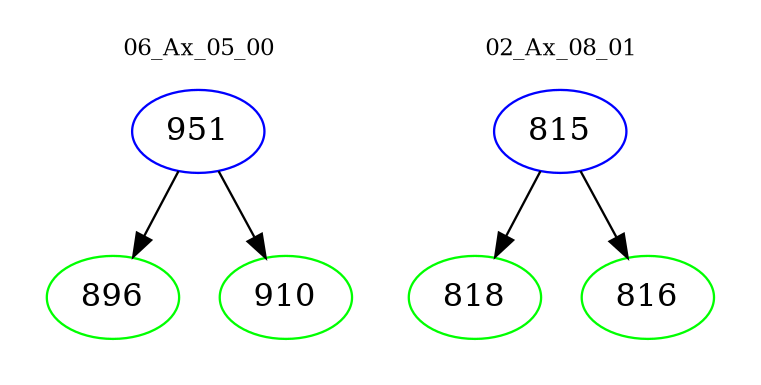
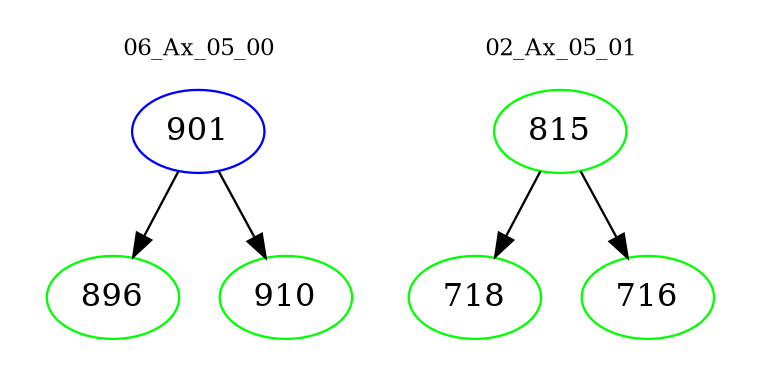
cluster "02_Ax_08_01": label "02_Ax_08_01" -> "02_Ax_05_01"
node "951": label "951" -> "901"
node "815": color blue -> green
node "818": label "818" -> "718"
node "816": label "816" -> "716"
